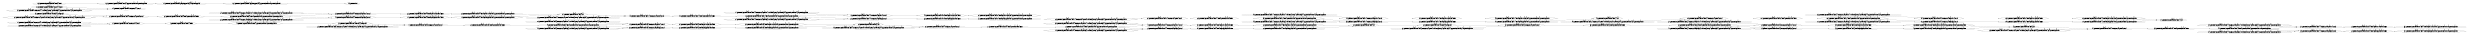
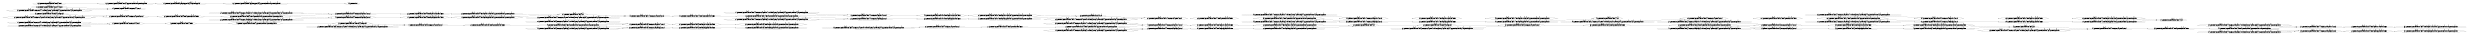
node "85 SqueezeNet/Sequential[features]/Fire[10]/cat": added
node "18 SqueezeNet/Sequential[features]/Fire[3]/cat": removed
